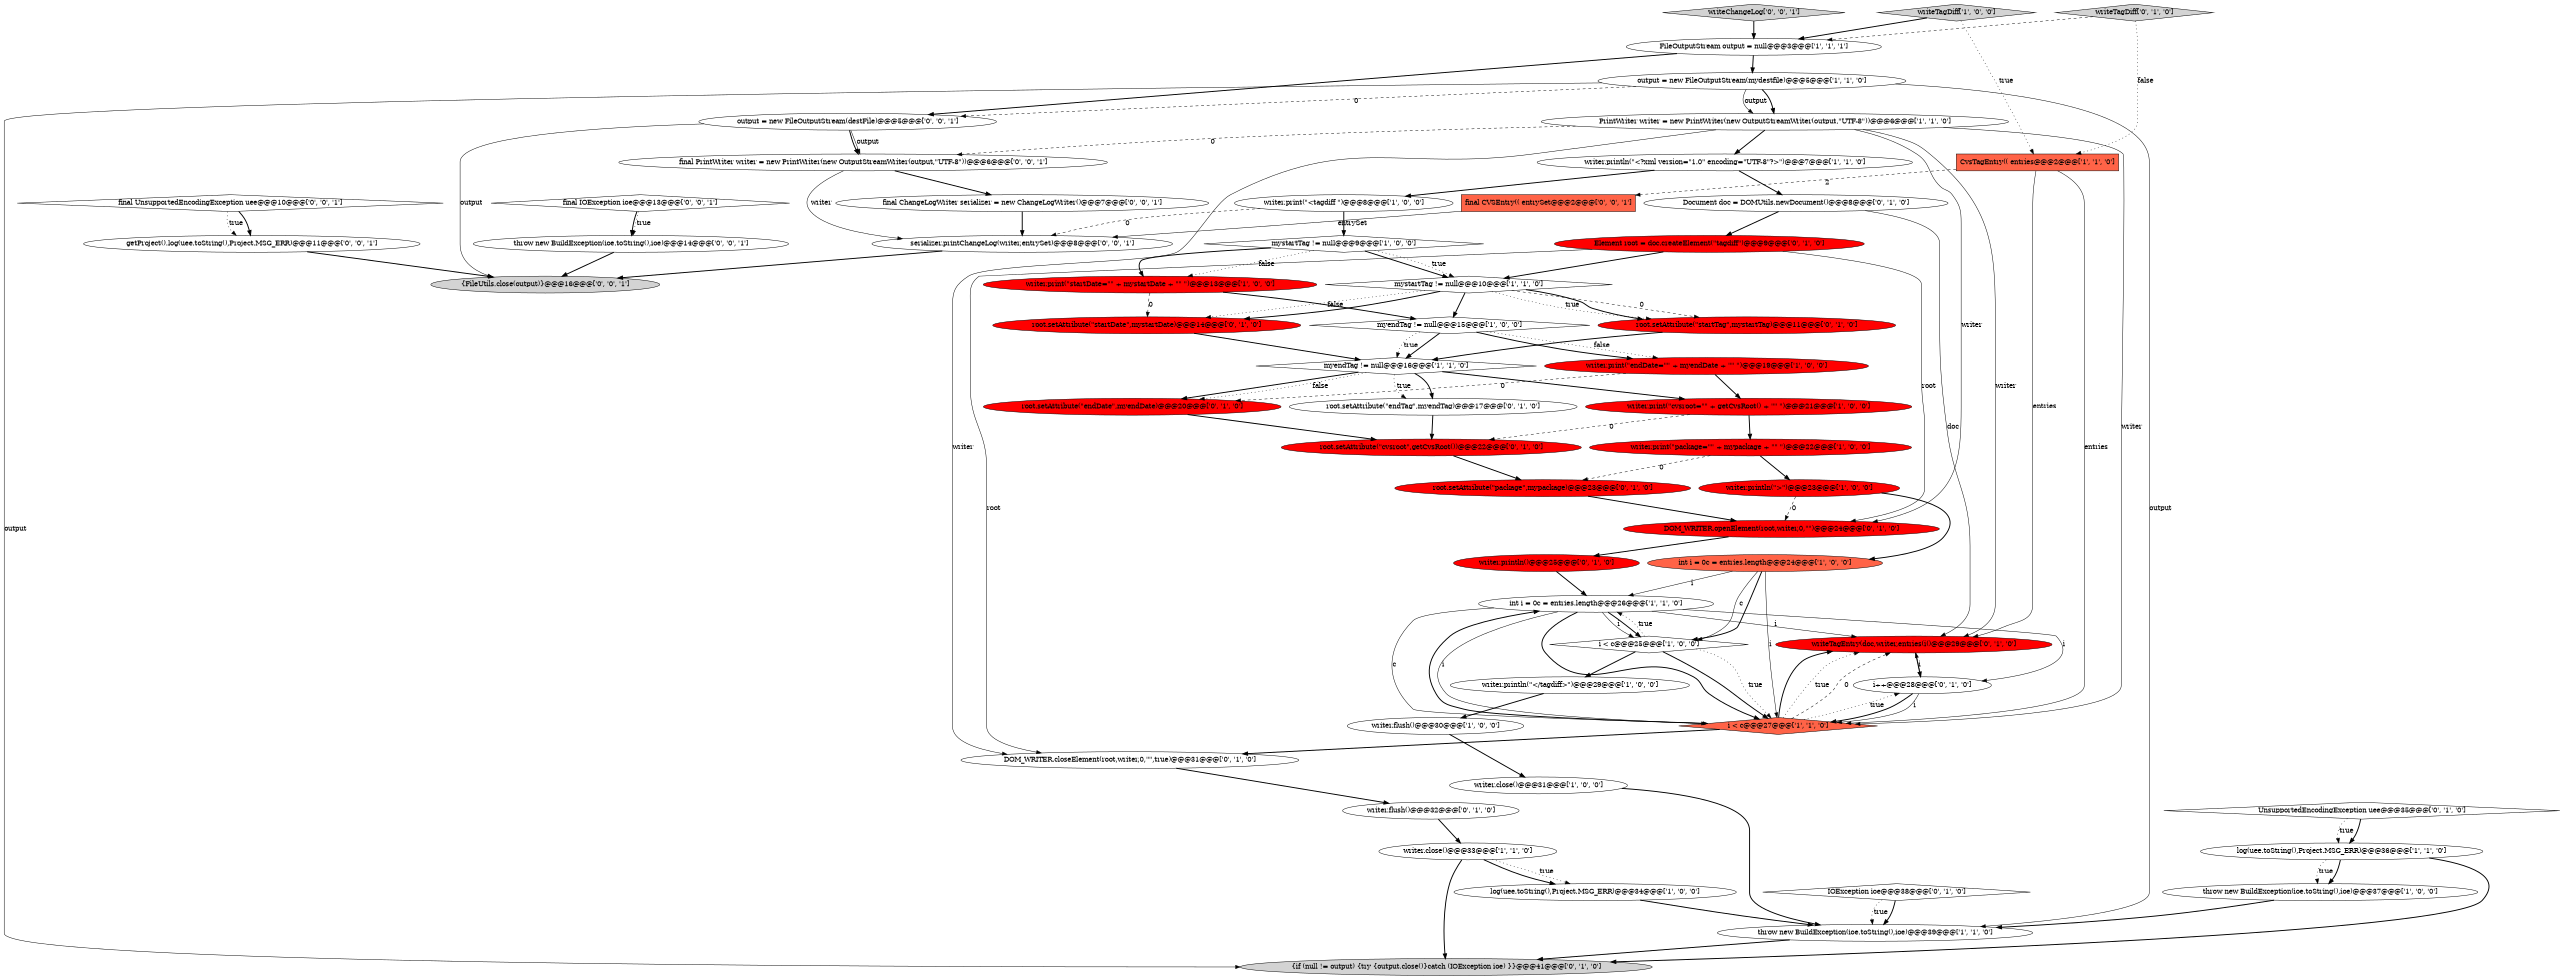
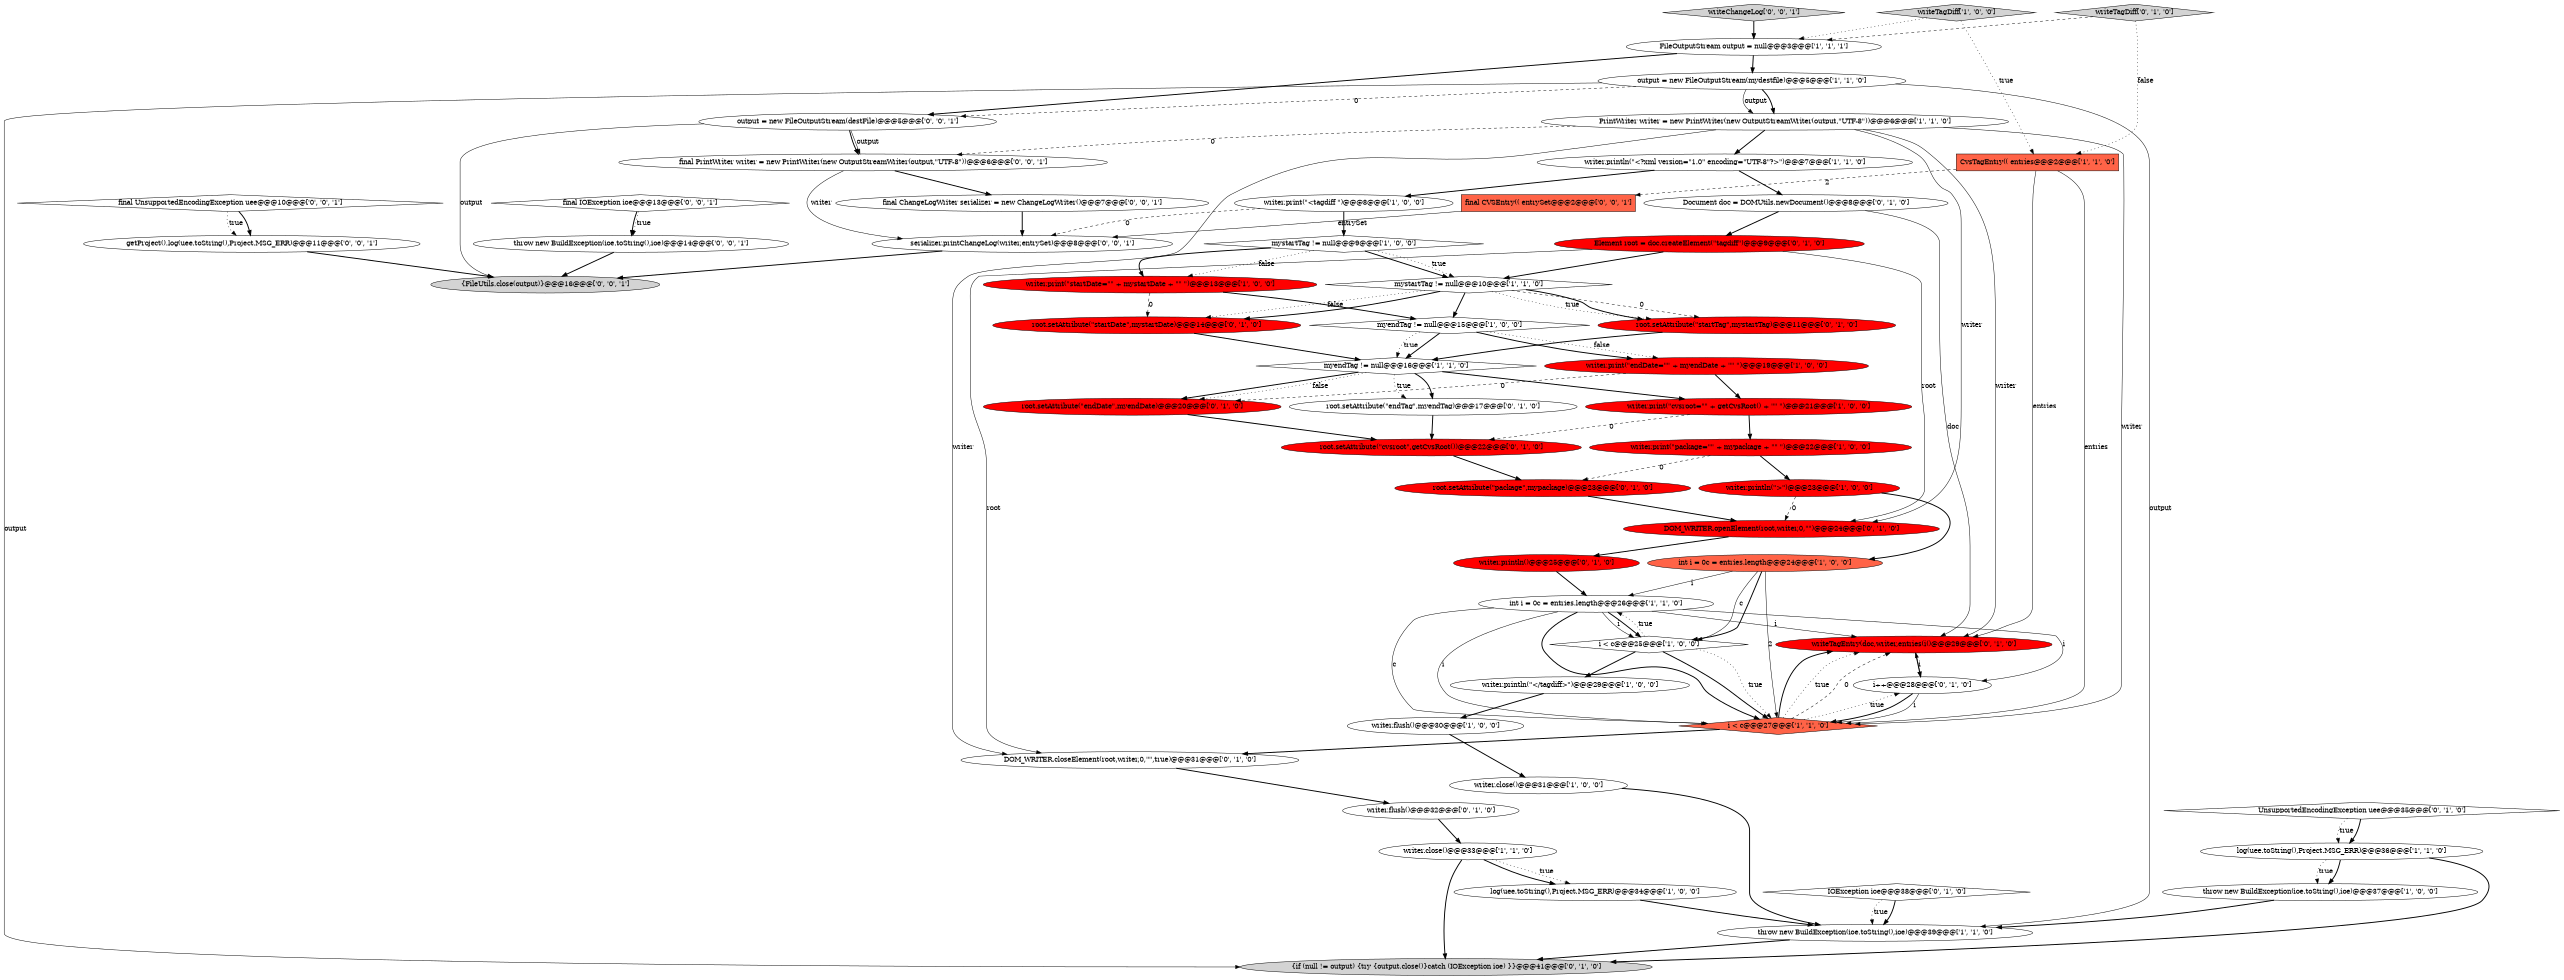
edge "writeTagDiff['1', '0', '0']" -> "FileOutputStream output = null@@@3@@@['1', '1', '1']": style bold -> dotted
edge "int i = 0c = entries.length@@@24@@@['1', '0', '0']" -> "i < c@@@27@@@['1', '1', '0']": label "i" -> "2"
edge "i < c@@@27@@@['1', '1', '0']" -> "int i = 0c = entries.length@@@26@@@['1', '1', '0']": removed
